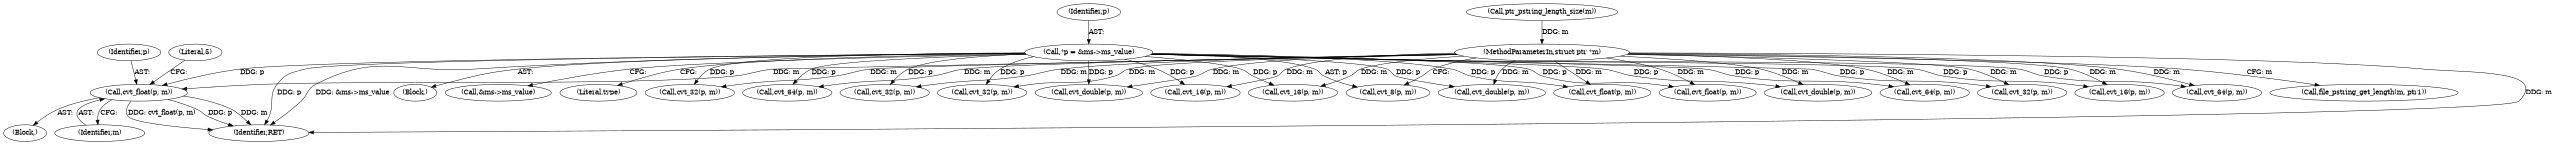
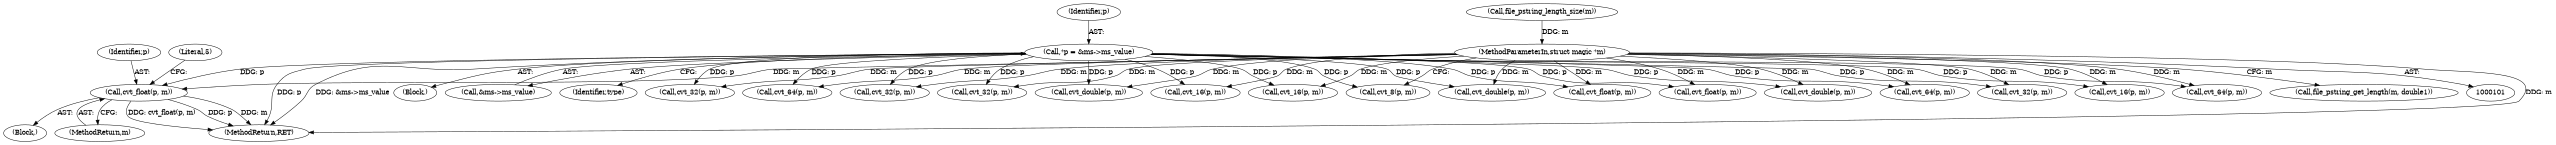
node "(Call,ptr_pstring_length_size(m))": label "(Call,ptr_pstring_length_size(m))" -> "(Call,file_pstring_length_size(m))"
node "(MethodParameterIn,struct ptr *m)": label "(MethodParameterIn,struct ptr *m)" -> "(MethodParameterIn,struct magic *m)"
edge "(Call,&ms->ms_value)" -> "(Call,*p = &ms->ms_value)": added, label "AST:"
edge "(Call,*p = &ms->ms_value)" -> "(Call,&ms->ms_value)": label "CFG: " -> "AST: "
edge "(Call,*p = &ms->ms_value)" -> "(Call,cvt_8(p, m))": label "AST: p" -> "DDG: p"
node "(Literal,type)": label "(Literal,type)" -> "(Identifier,type)"
node "(Call,file_pstring_get_length(m, ptr1))": label "(Call,file_pstring_get_length(m, ptr1))" -> "(Call,file_pstring_get_length(m, double1))"
node "1000101": added
node "(Identifier,m)": label "(Identifier,m)" -> "(MethodReturn,m)"
node "(Identifier,RET)": label "(Identifier,RET)" -> "(MethodReturn,RET)"
